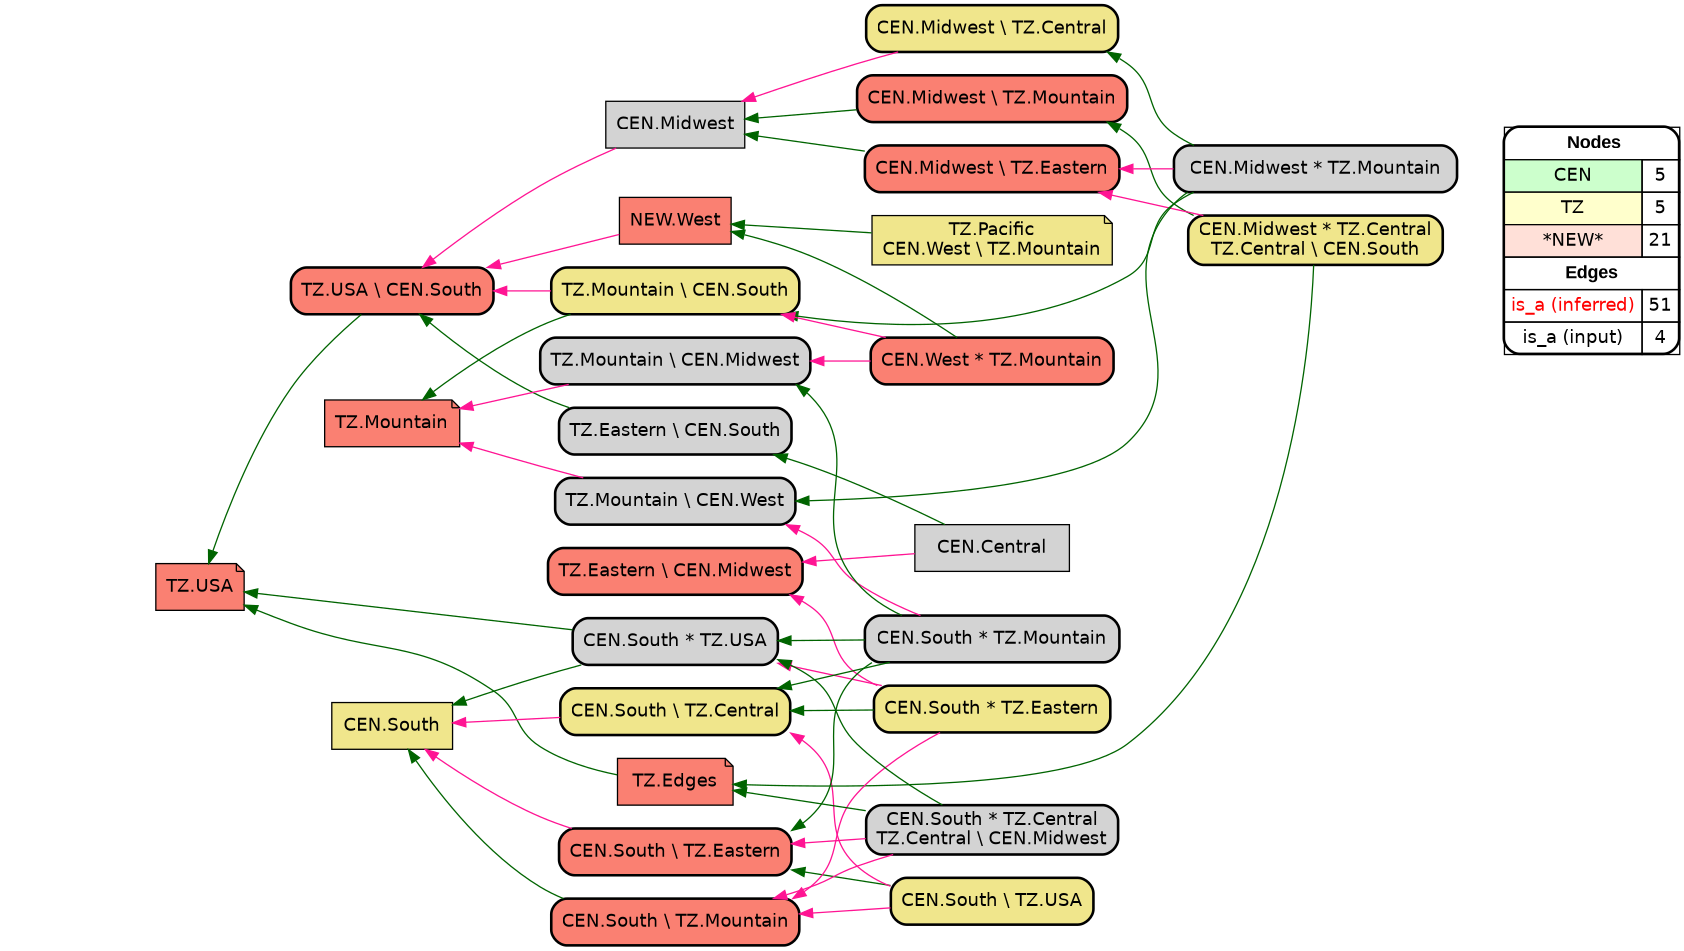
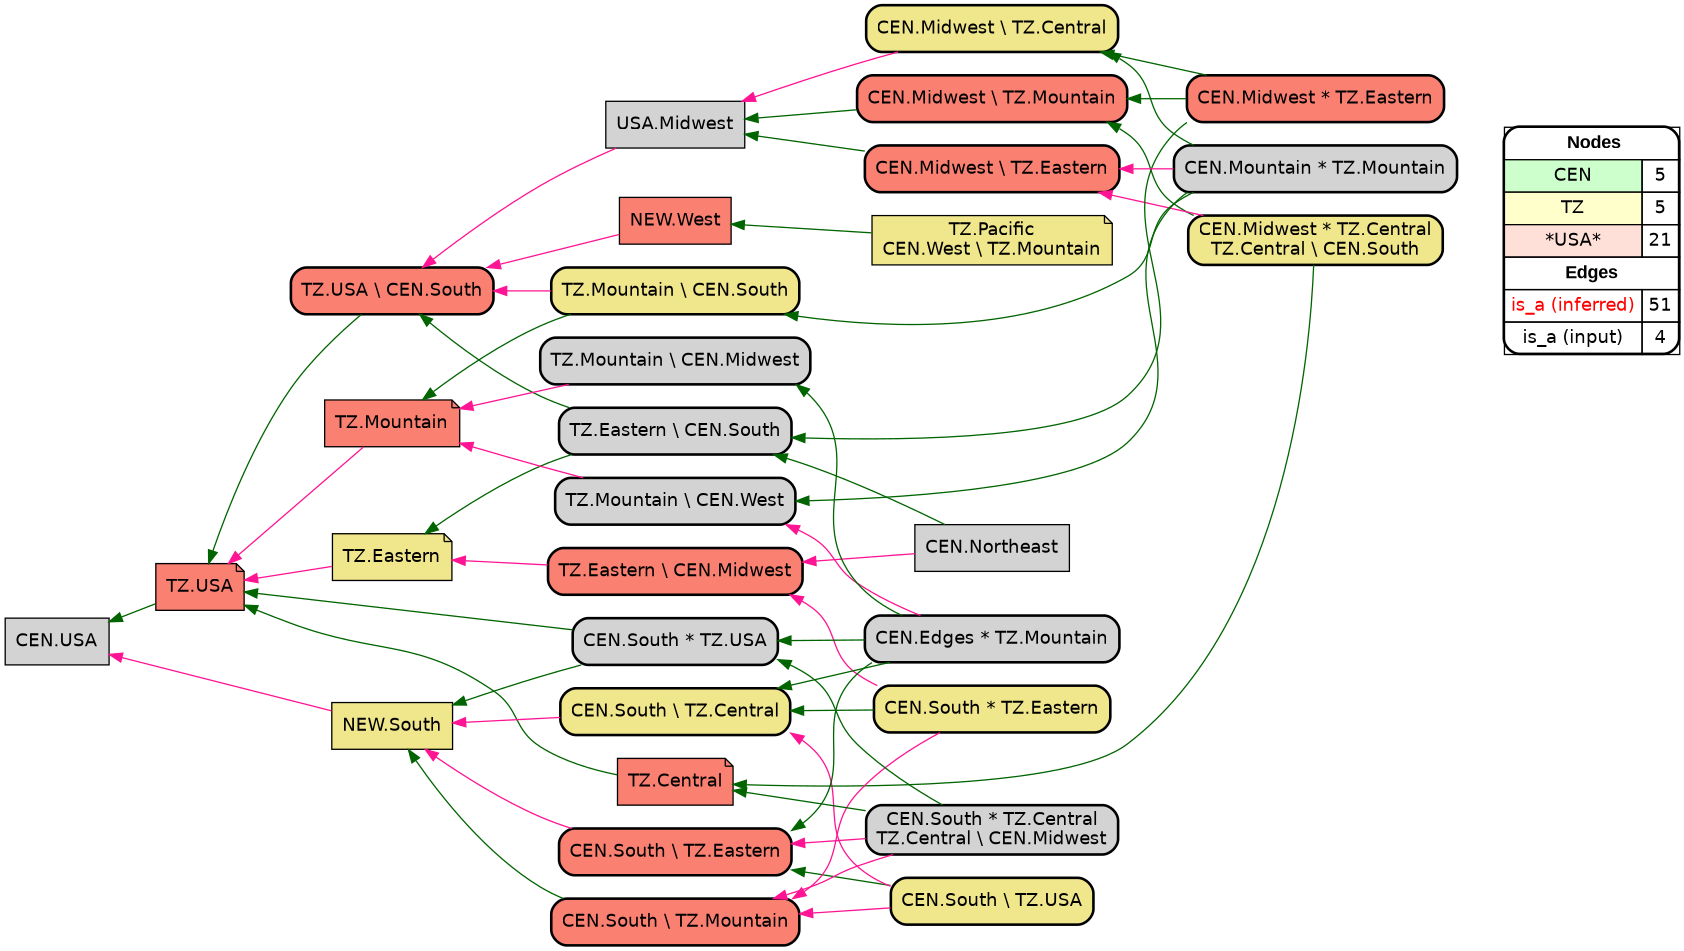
node "CEN.Midwest * TZ.Eastern": added
node "CEN.Midwest": label "CEN.Midwest" -> "USA.Midwest"
node "CEN.Midwest * TZ.Mountain": label "CEN.Midwest * TZ.Mountain" -> "CEN.Mountain * TZ.Mountain"
node "Nodes": text "*NEW*" -> "*USA*"
node "CEN.West * TZ.Mountain": removed
edge "TZ.Mountain" -> "TZ.USA": added
node "CEN.Central": label "CEN.Central" -> "CEN.Northeast"
node "TZ.Eastern": added
node "CEN.South * TZ.Mountain": label "CEN.South * TZ.Mountain" -> "CEN.Edges * TZ.Mountain"
node "CEN.USA": added
edge "CEN.South * TZ.Eastern" -> "CEN.South * TZ.USA": removed
node "CEN.South": label "CEN.South" -> "NEW.South"
node "TZ.Edges": label "TZ.Edges" -> "TZ.Central"
